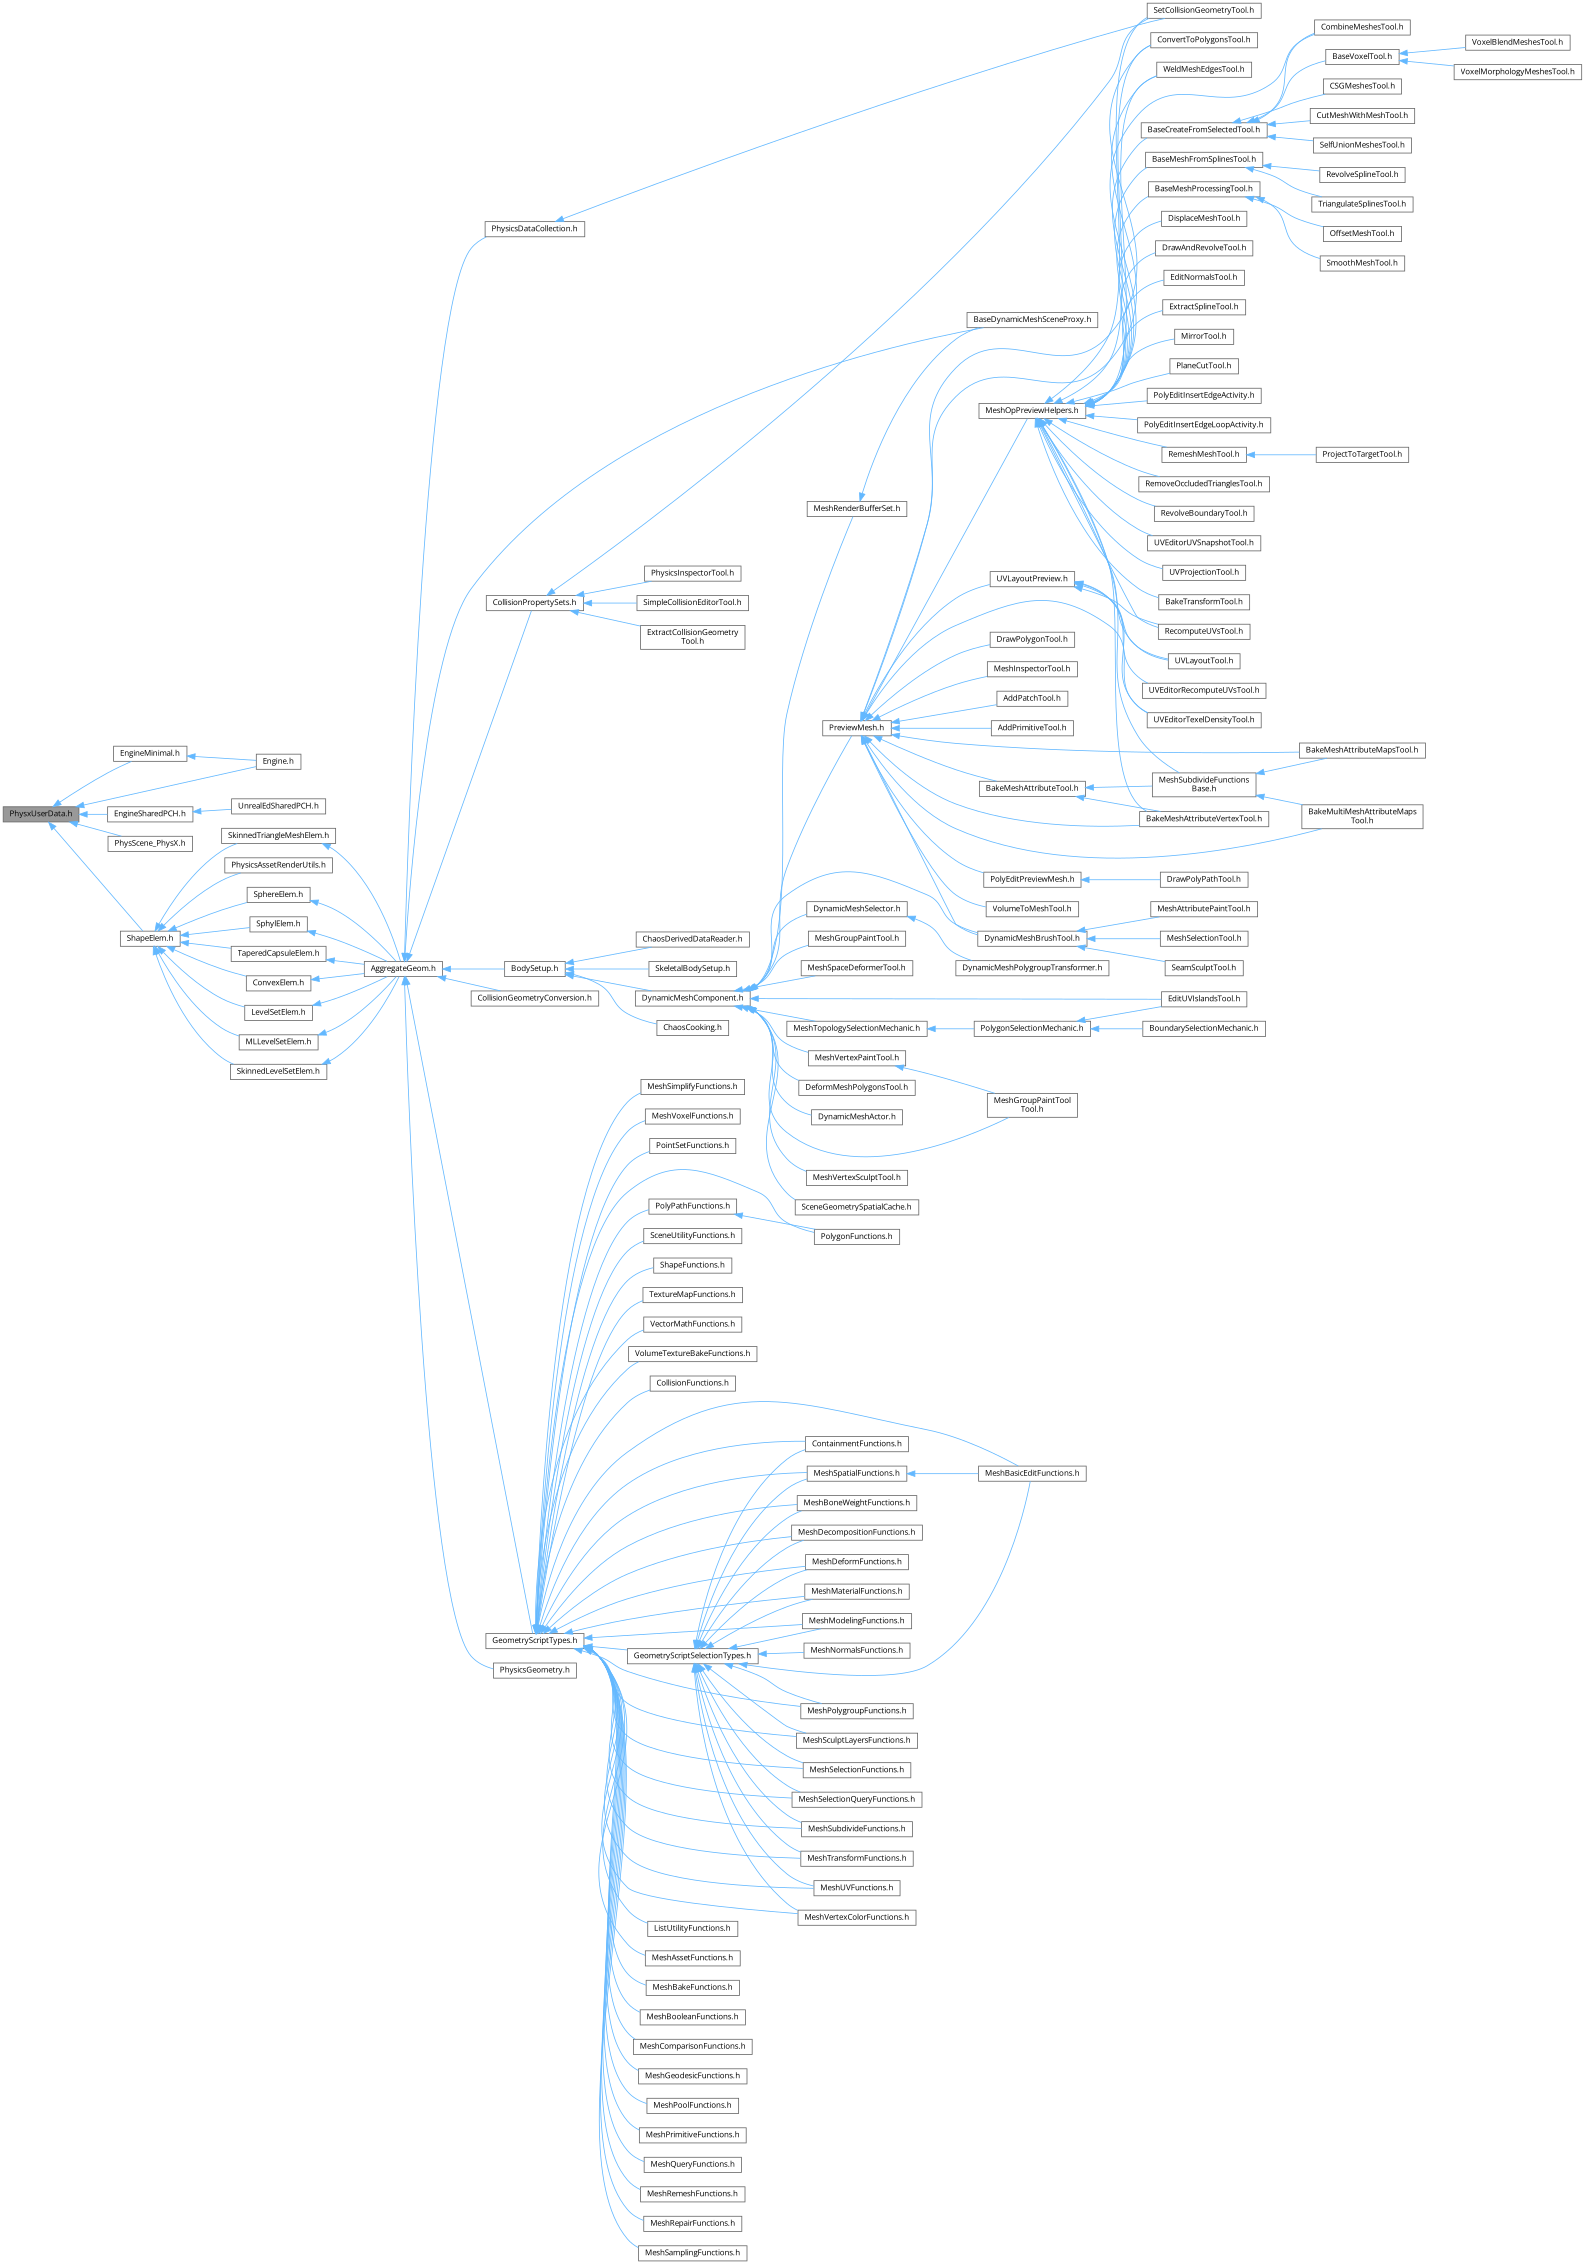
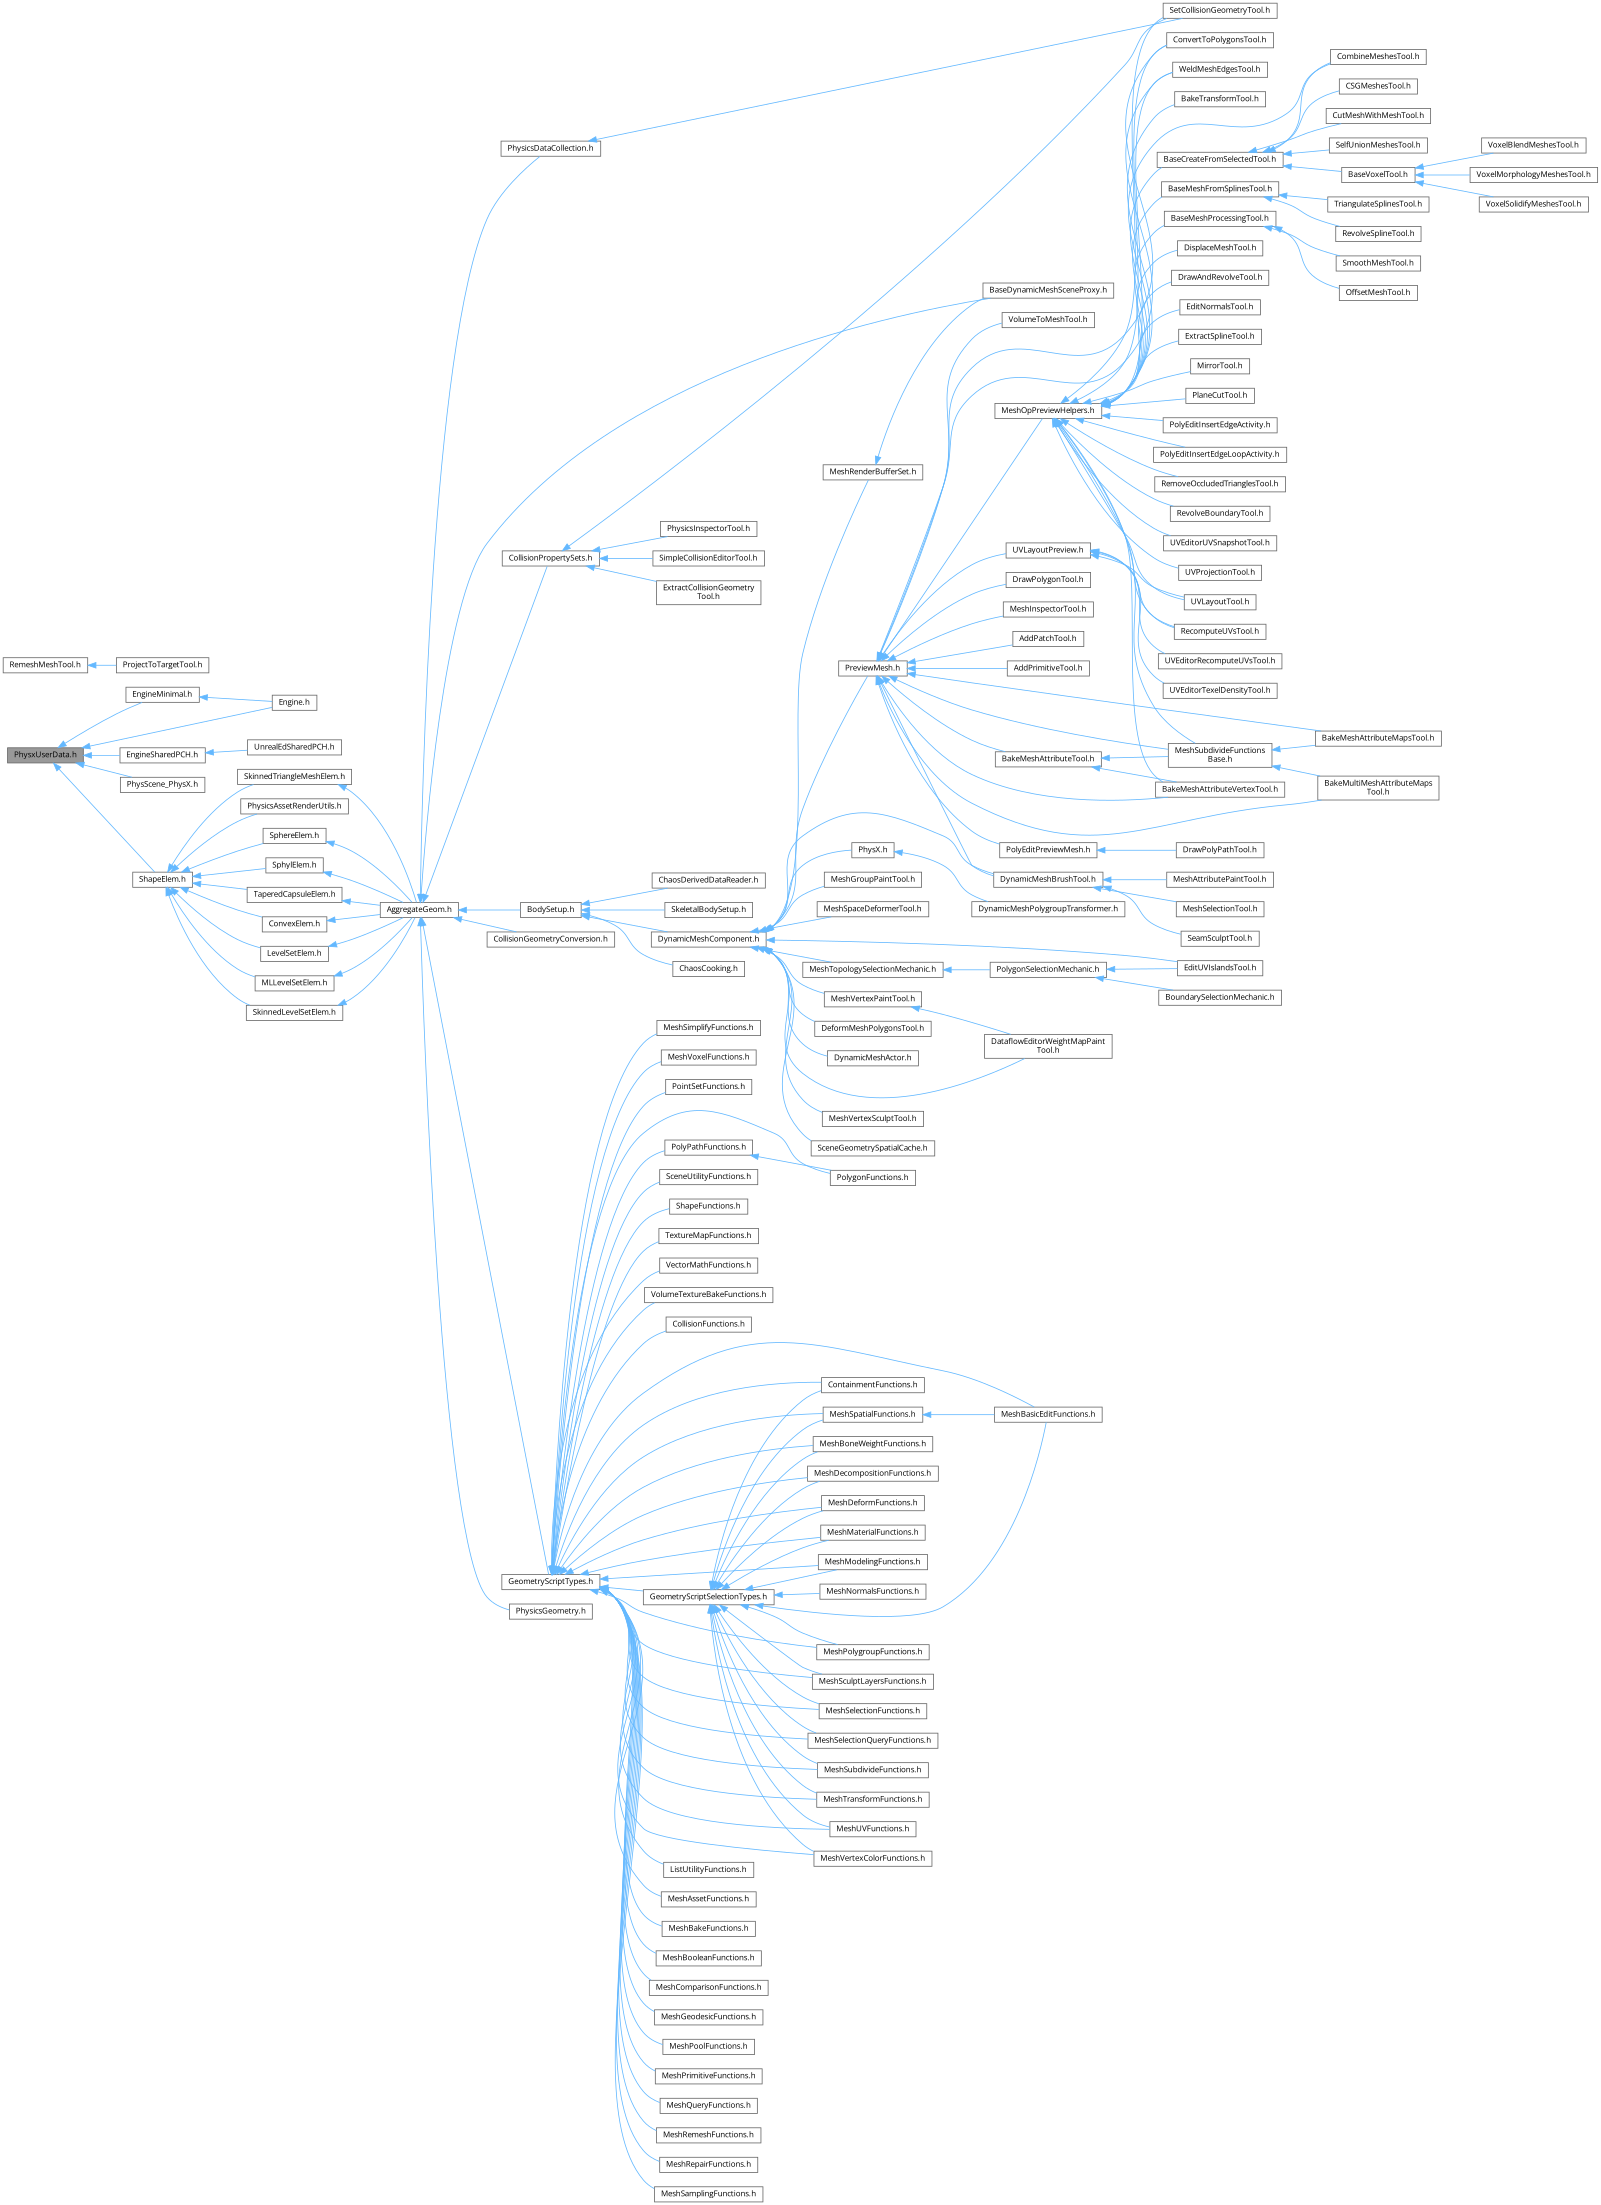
node "VoxelSolidifyMeshesTool.h": added
edge "RemeshMeshTool.h" -> "MeshOpPreviewHelpers.h": removed
edge "UVEditorTexelDensityTool.h" -> "PreviewMesh.h": now "MeshSubdivideFunctions Base.h" -> "PreviewMesh.h"
node "DynamicMeshSelector.h": label "DynamicMeshSelector.h" -> "PhysX.h"
node "MeshGroupPaintTool Tool.h": label "MeshGroupPaintTool Tool.h" -> "DataflowEditorWeightMapPaint Tool.h"
